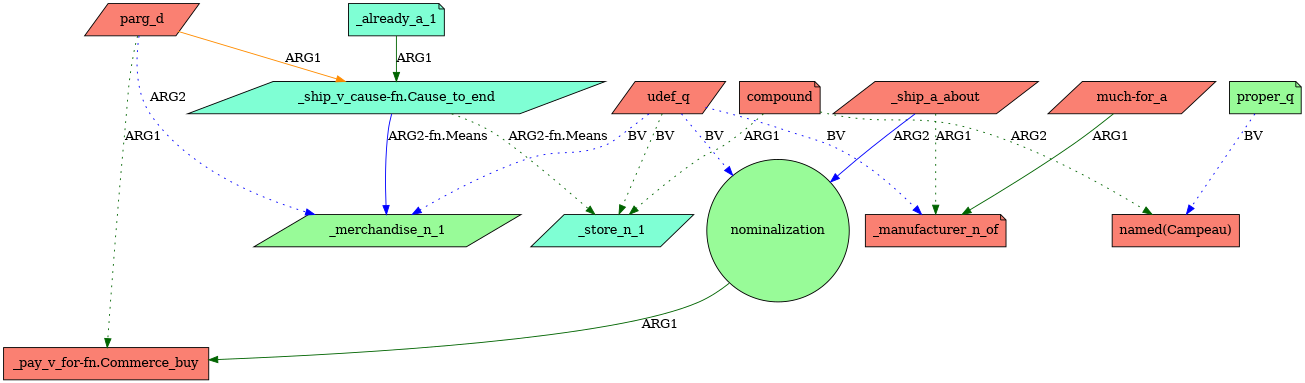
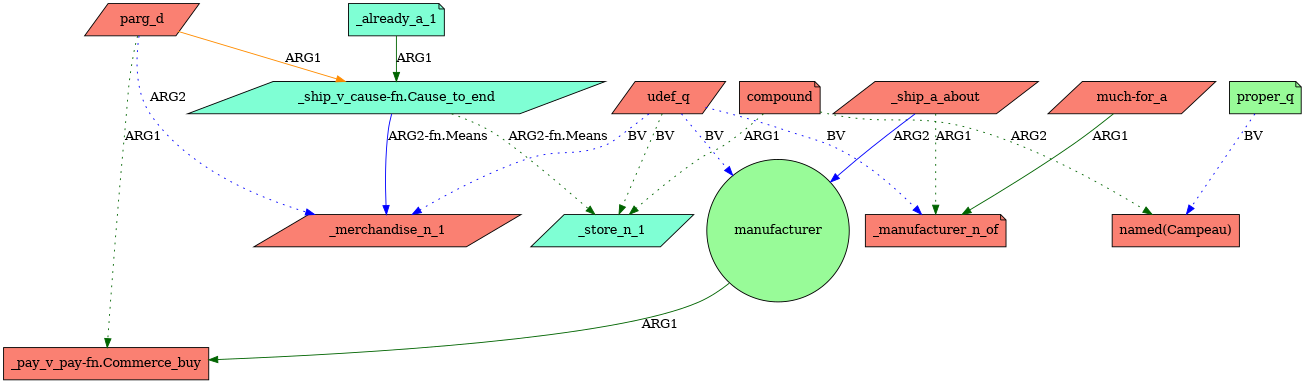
node "_merchandise_n_1": fillcolor palegreen -> salmon
node "nominalization": label "nominalization" -> "manufacturer"
node "_pay_v_for-fn.Commerce_buy": label "_pay_v_for-fn.Commerce_buy" -> "_pay_v_pay-fn.Commerce_buy"
